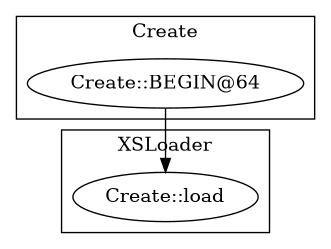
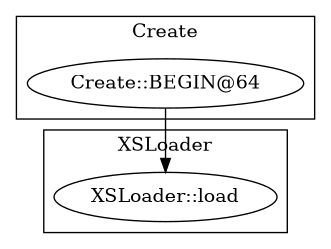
node "Create::load": label "Create::load" -> "XSLoader::load"
